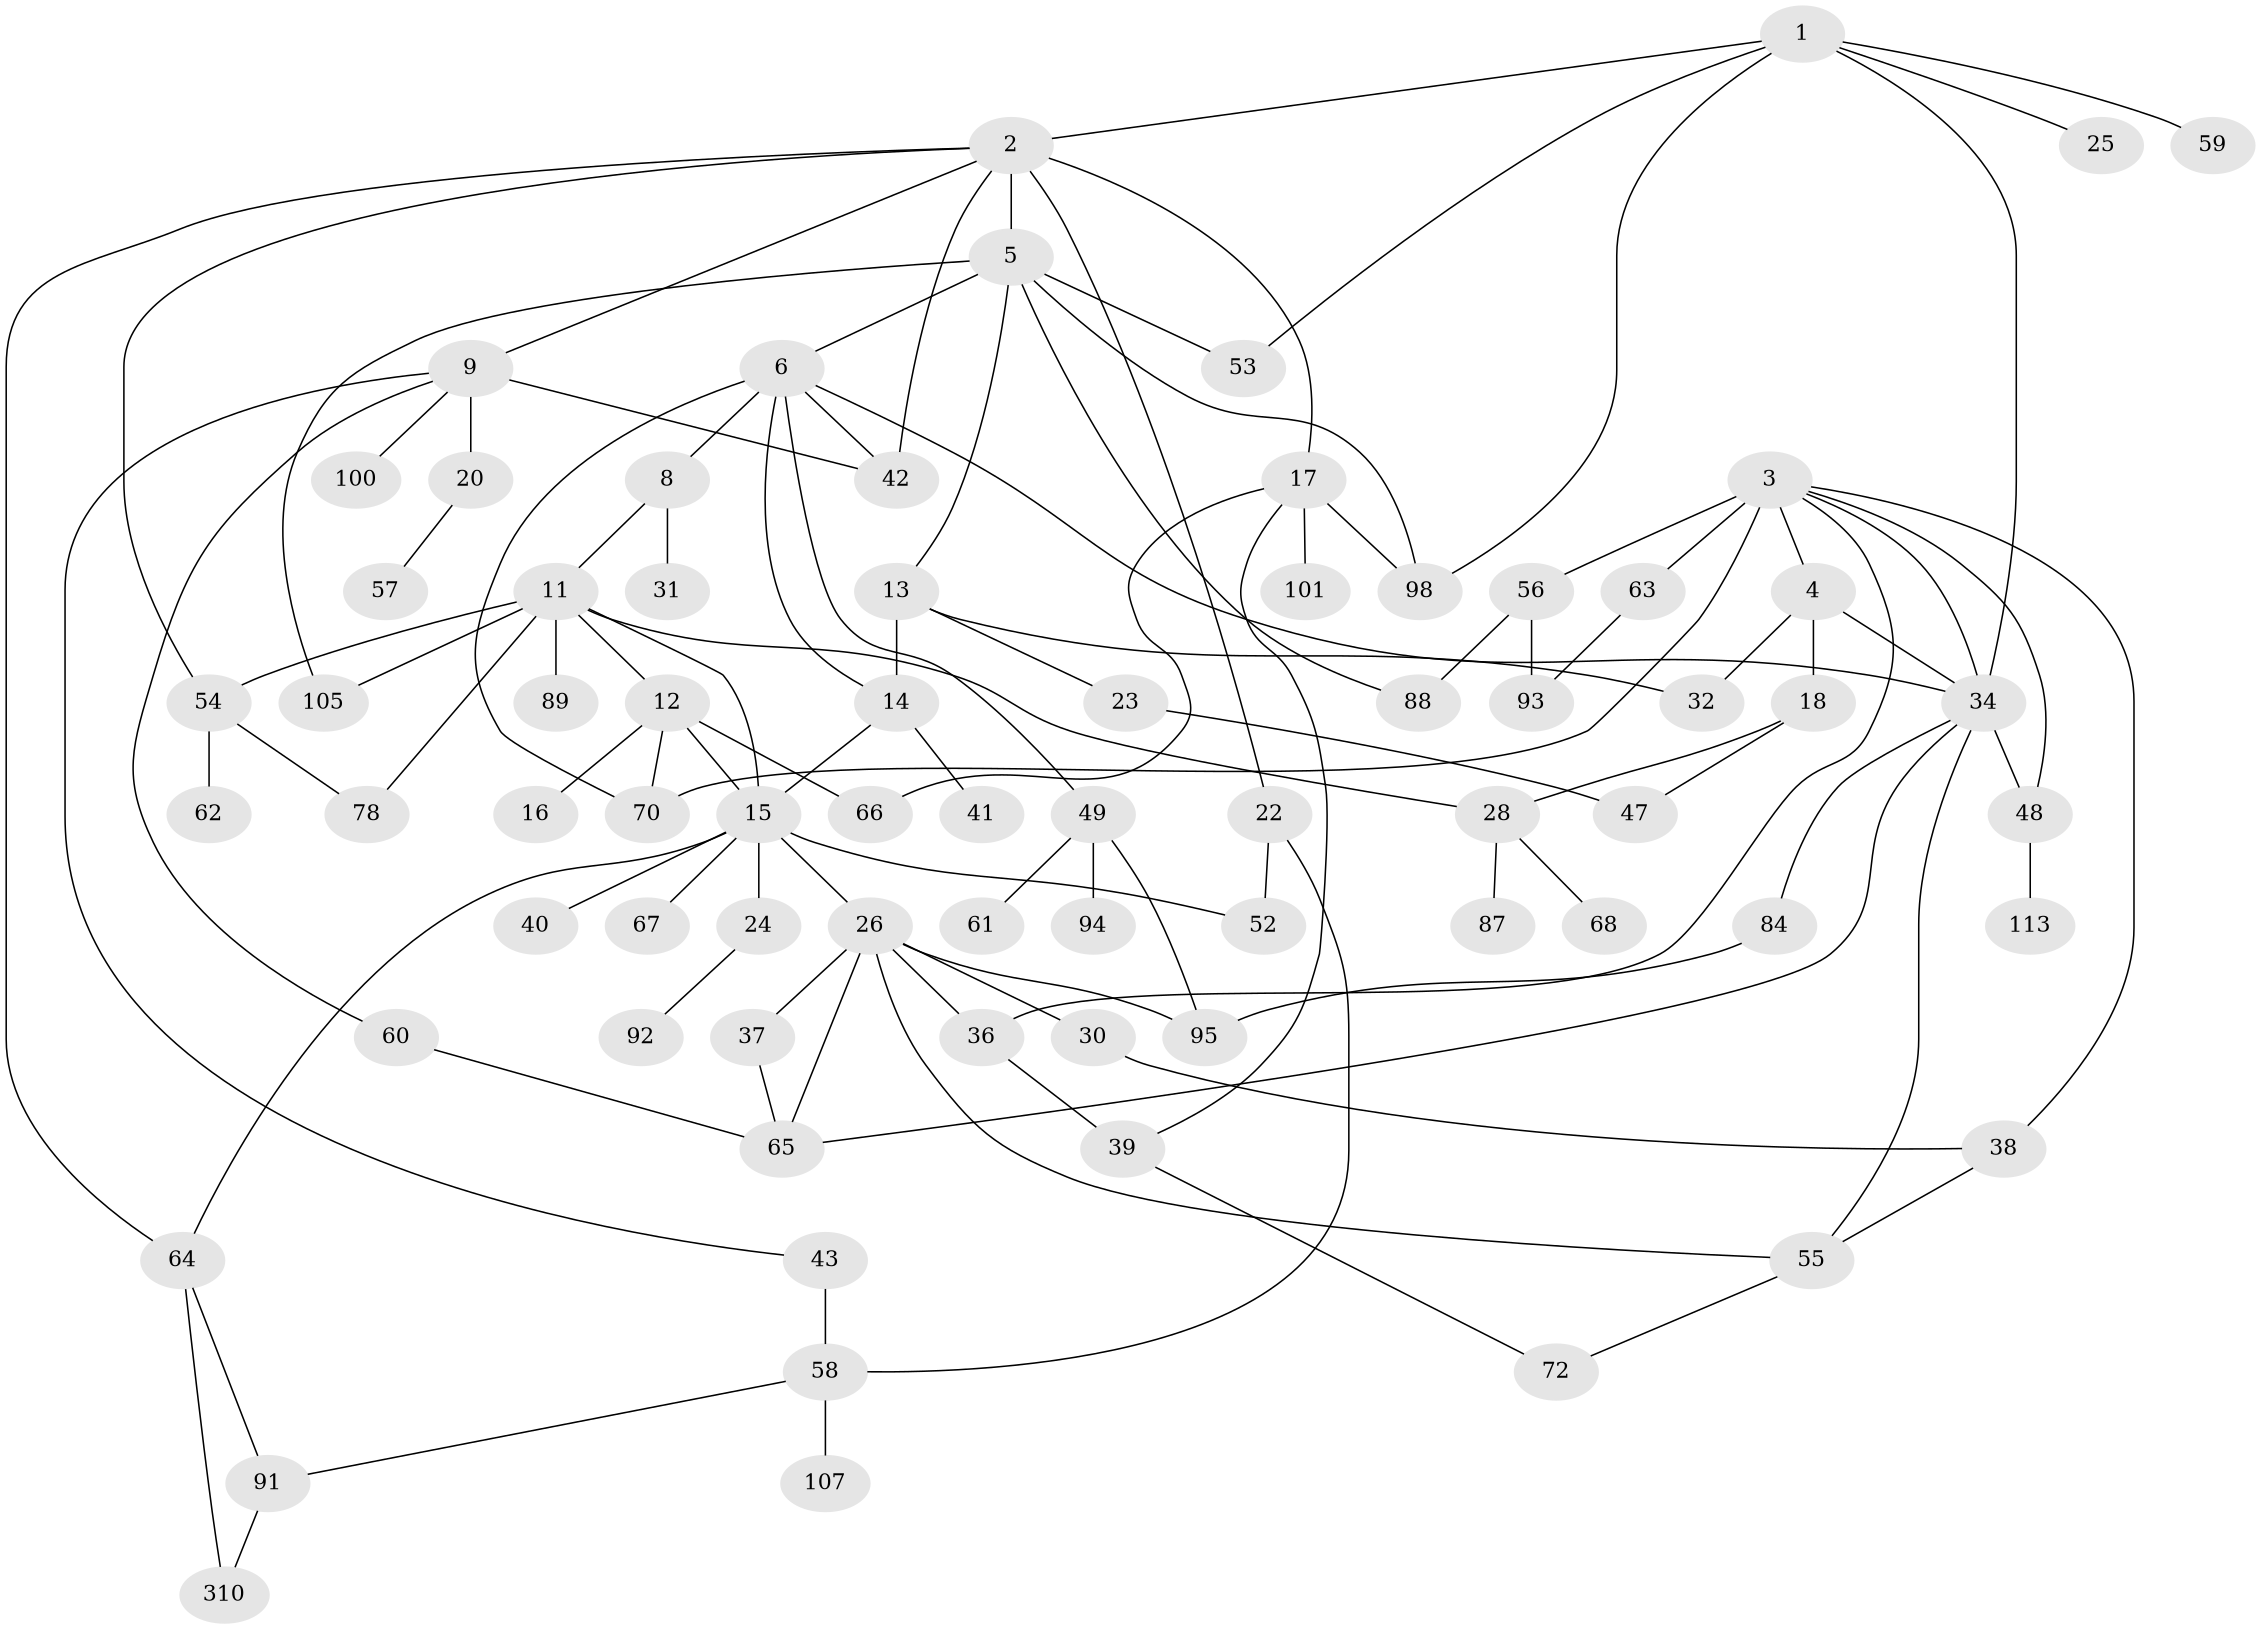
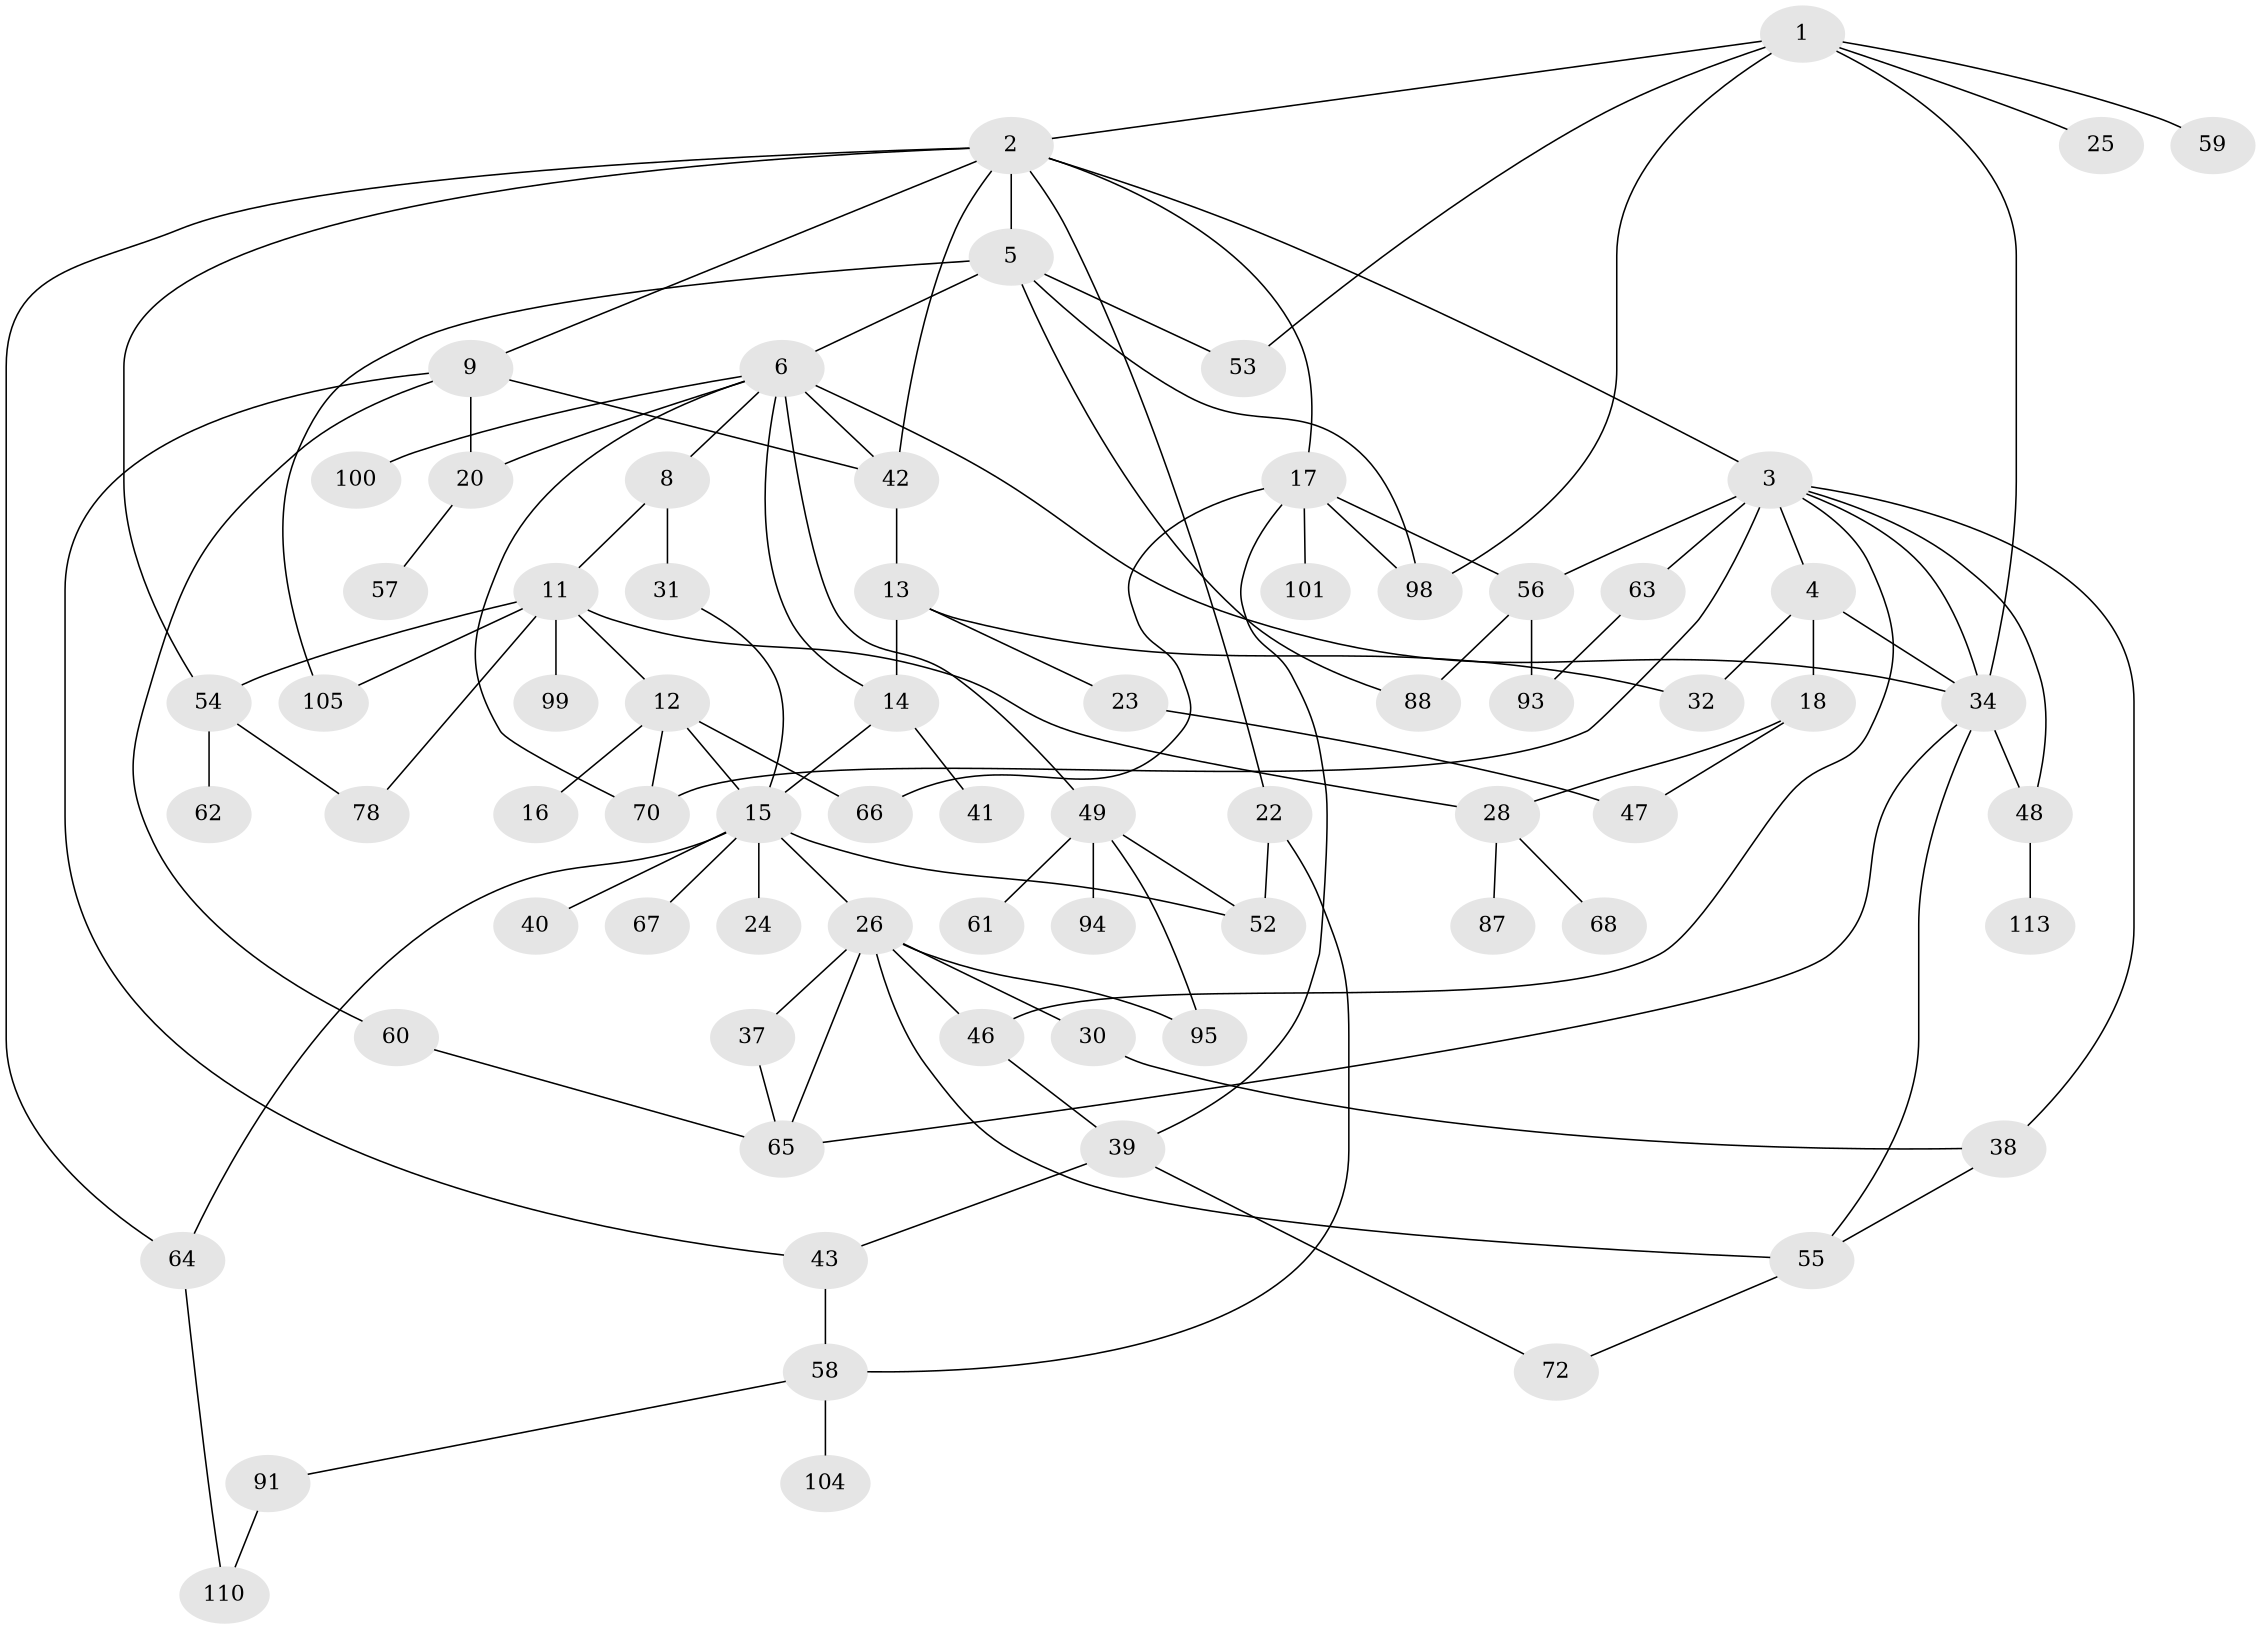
edge "2" -- "3": added
edge "6" -- "20": added
edge "9" -- "100": now "6" -- "100"
edge "5" -- "13": now "42" -- "13"
edge "17" -- "56": added
edge "11" -- "15": now "31" -- "15"
node "89": label "89" -> "99"
edge "49" -- "52": added
node "84": removed
node "92": removed
node "36": label "36" -> "46"
edge "39" -- "43": added
edge "64" -- "91": removed
node "107": label "107" -> "104"
node "310": label "310" -> "110"
